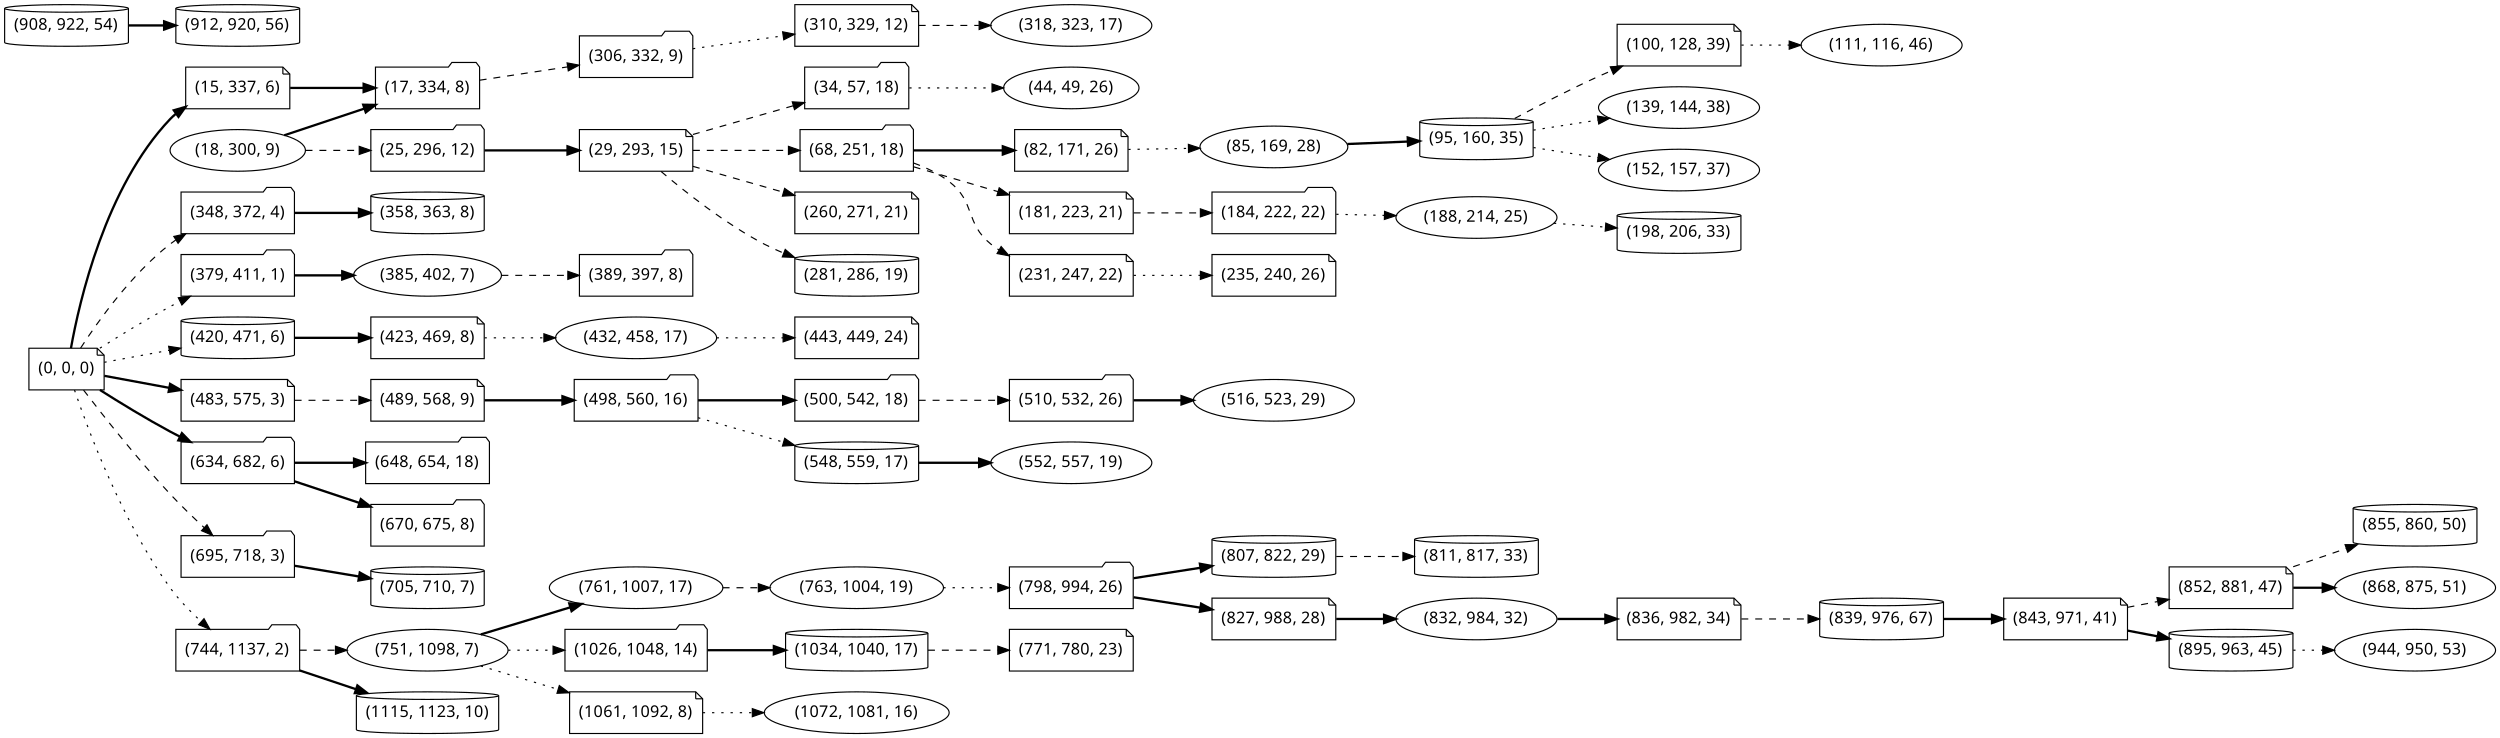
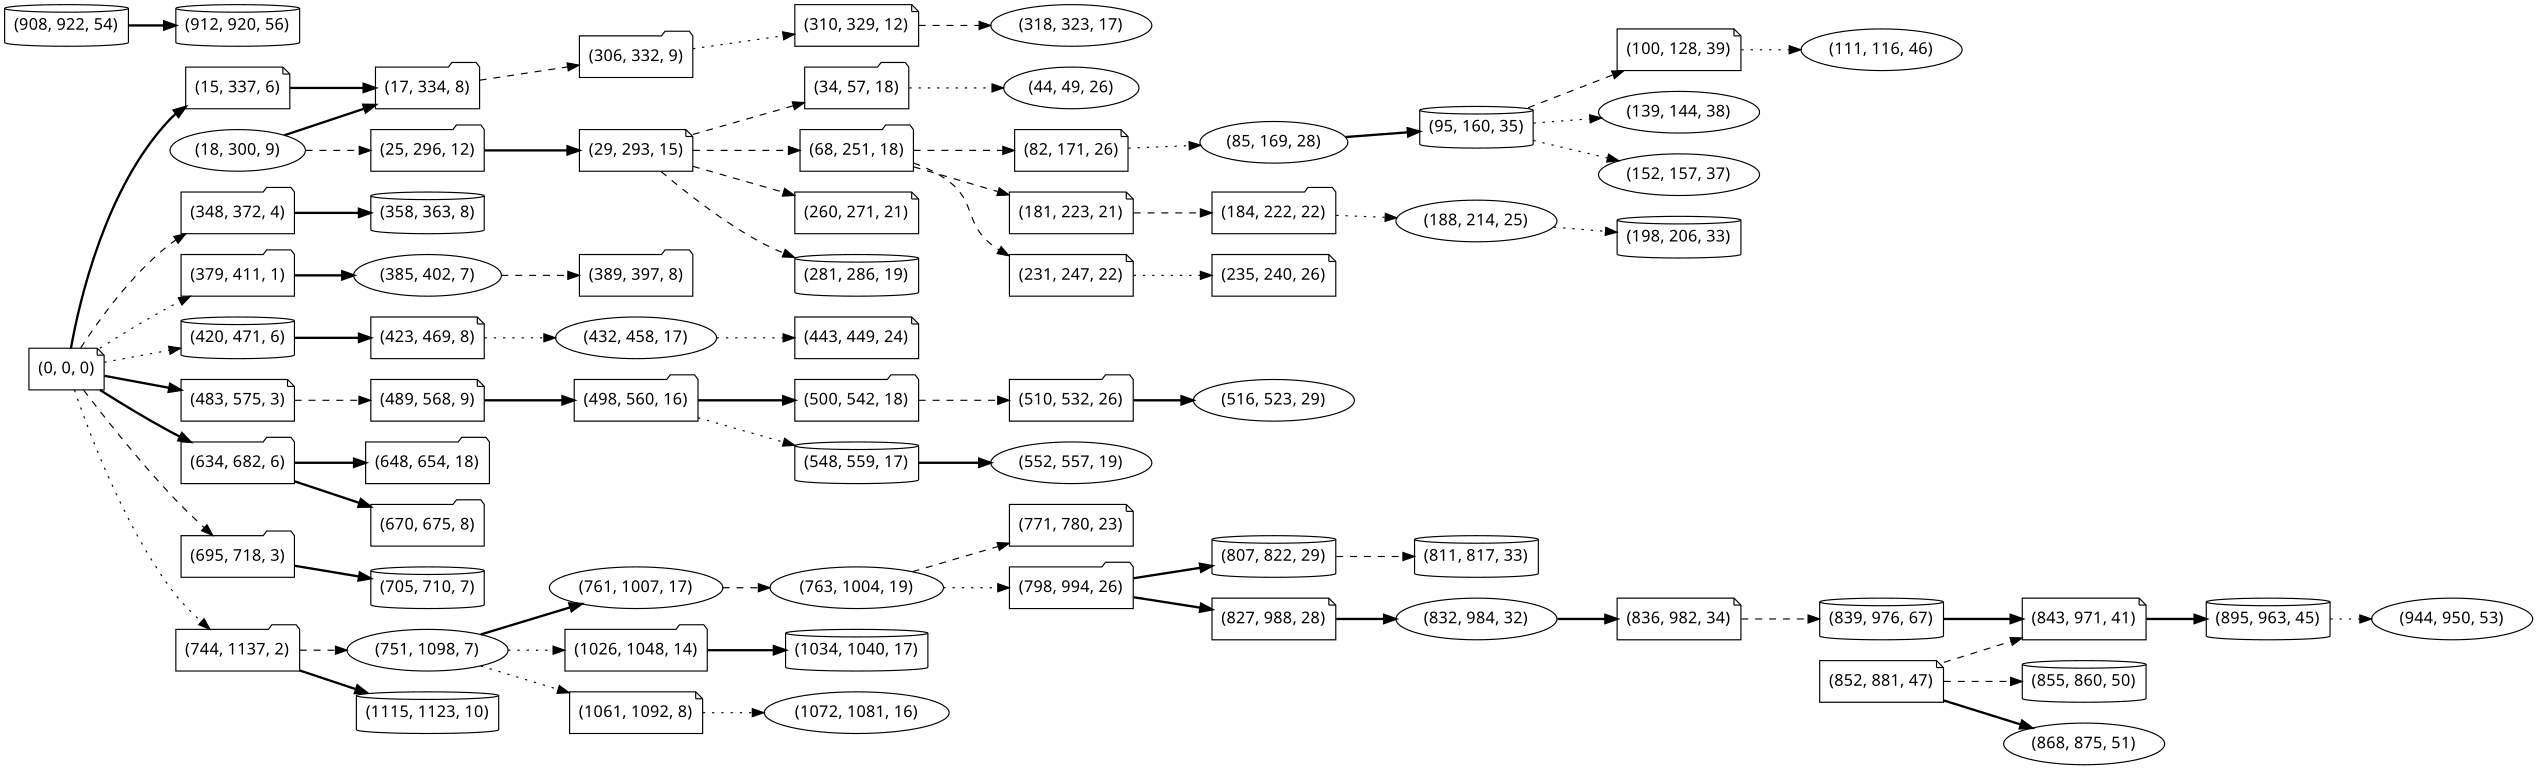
edge "(68, 251, 18)" -> "(82, 171, 26)": style bold -> dashed
edge "(843, 971, 41)" -> "(852, 881, 47)": reversed
edge "(1034, 1040, 17)" -> "(771, 780, 23)": now "(763, 1004, 19)" -> "(771, 780, 23)"
